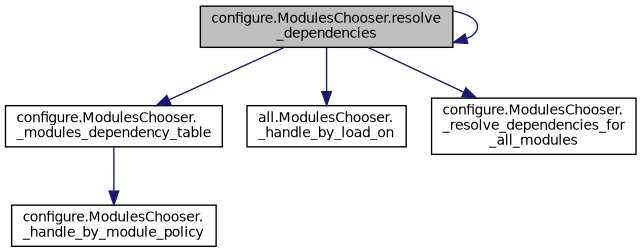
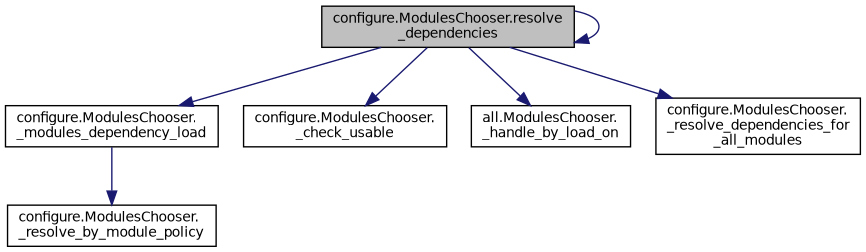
node "configure.ModulesChooser. _modules_dependency_table": label "configure.ModulesChooser. _modules_dependency_table" -> "configure.ModulesChooser. _modules_dependency_load"
node "configure.ModulesChooser. _check_usable": added
node "configure.ModulesChooser. _handle_by_module_policy": label "configure.ModulesChooser. _handle_by_module_policy" -> "configure.ModulesChooser. _resolve_by_module_policy"
